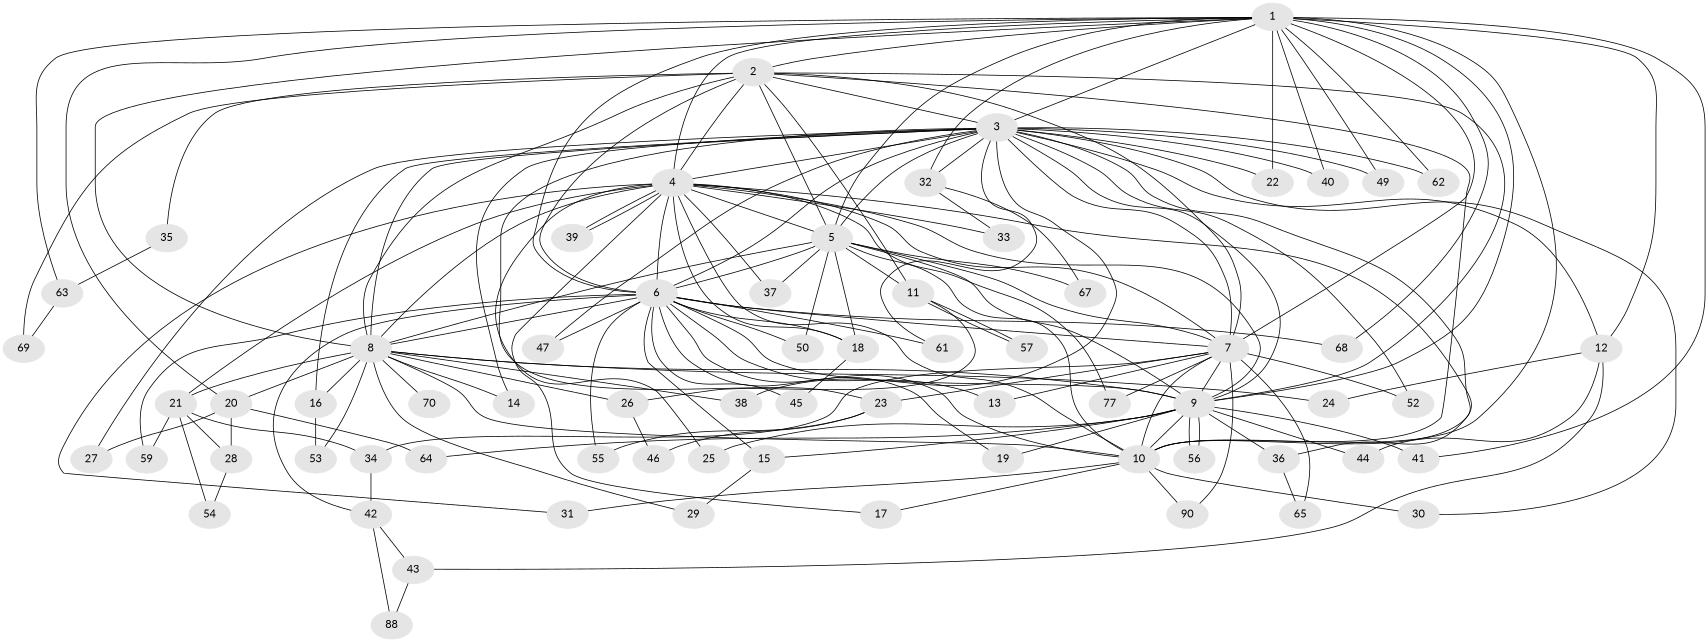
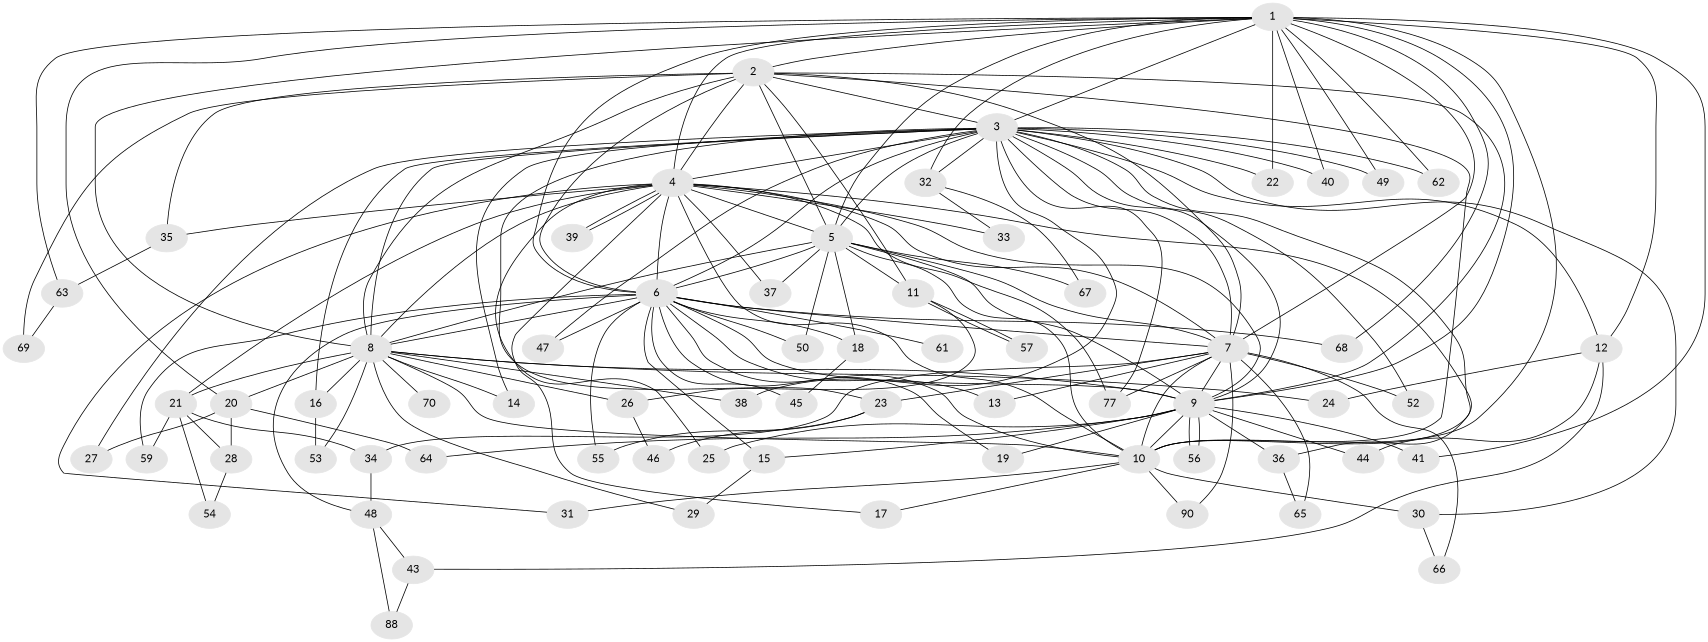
edge "3" -- "61": now "3" -- "77"
edge "4" -- "18": now "4" -- "35"
node "42": label "42" -> "48"
node "66": added
